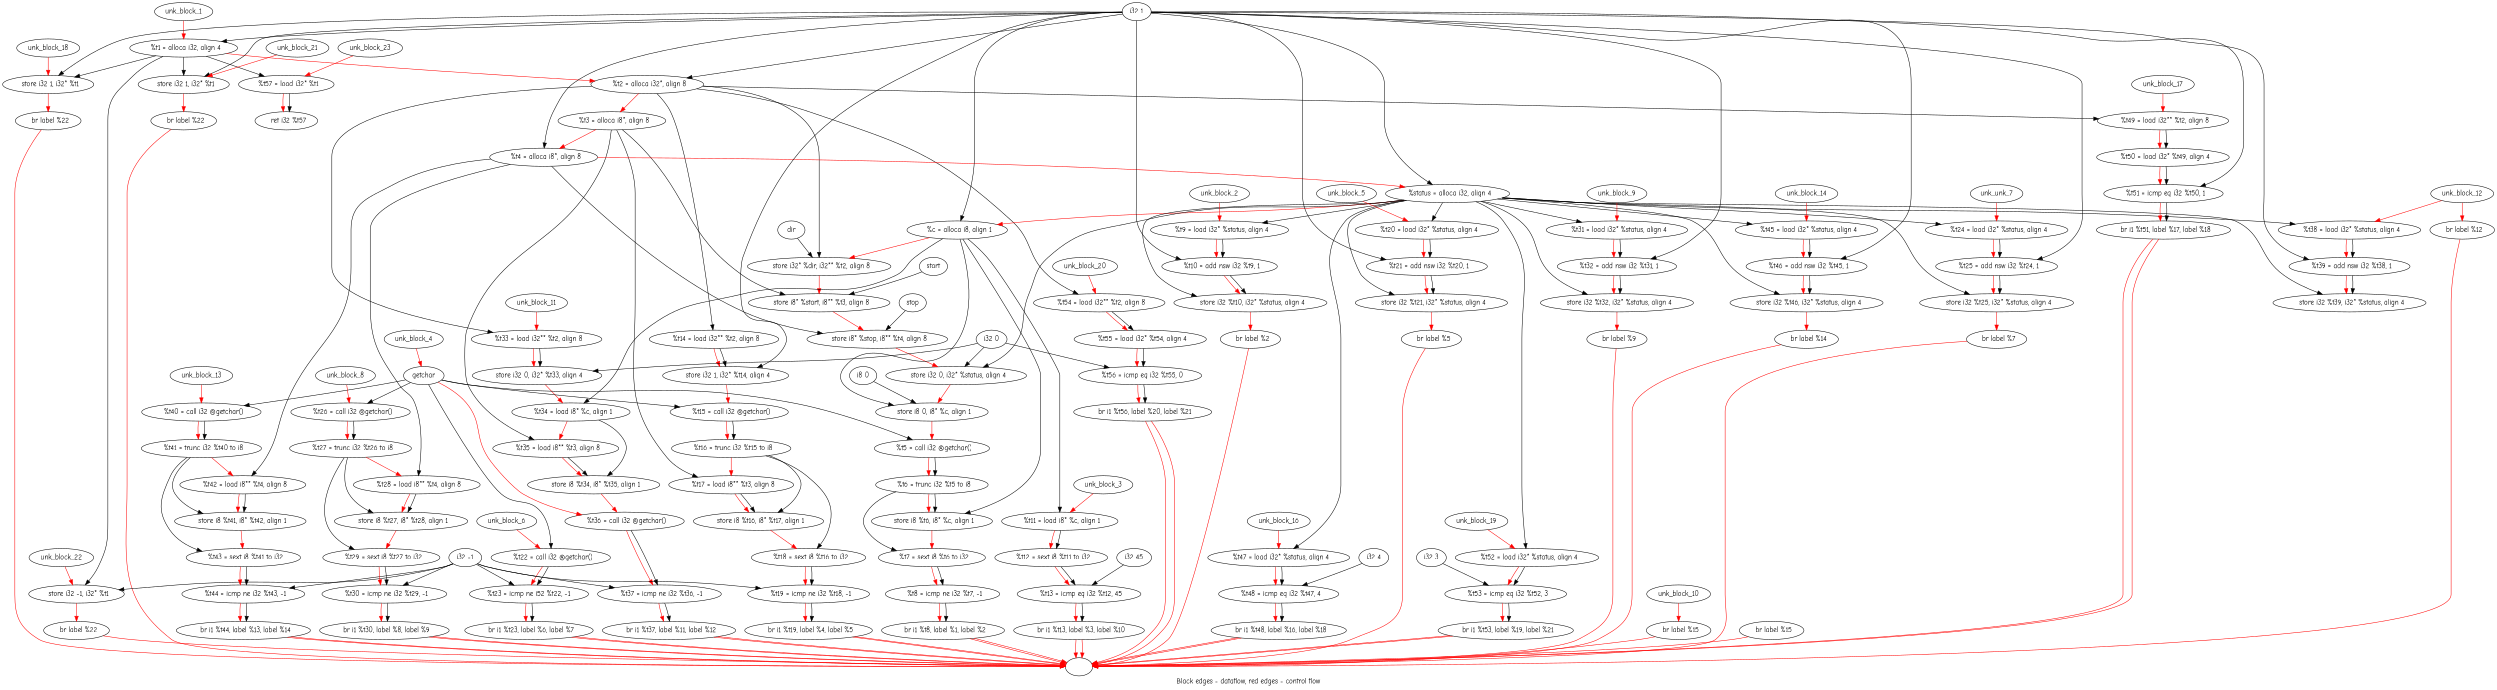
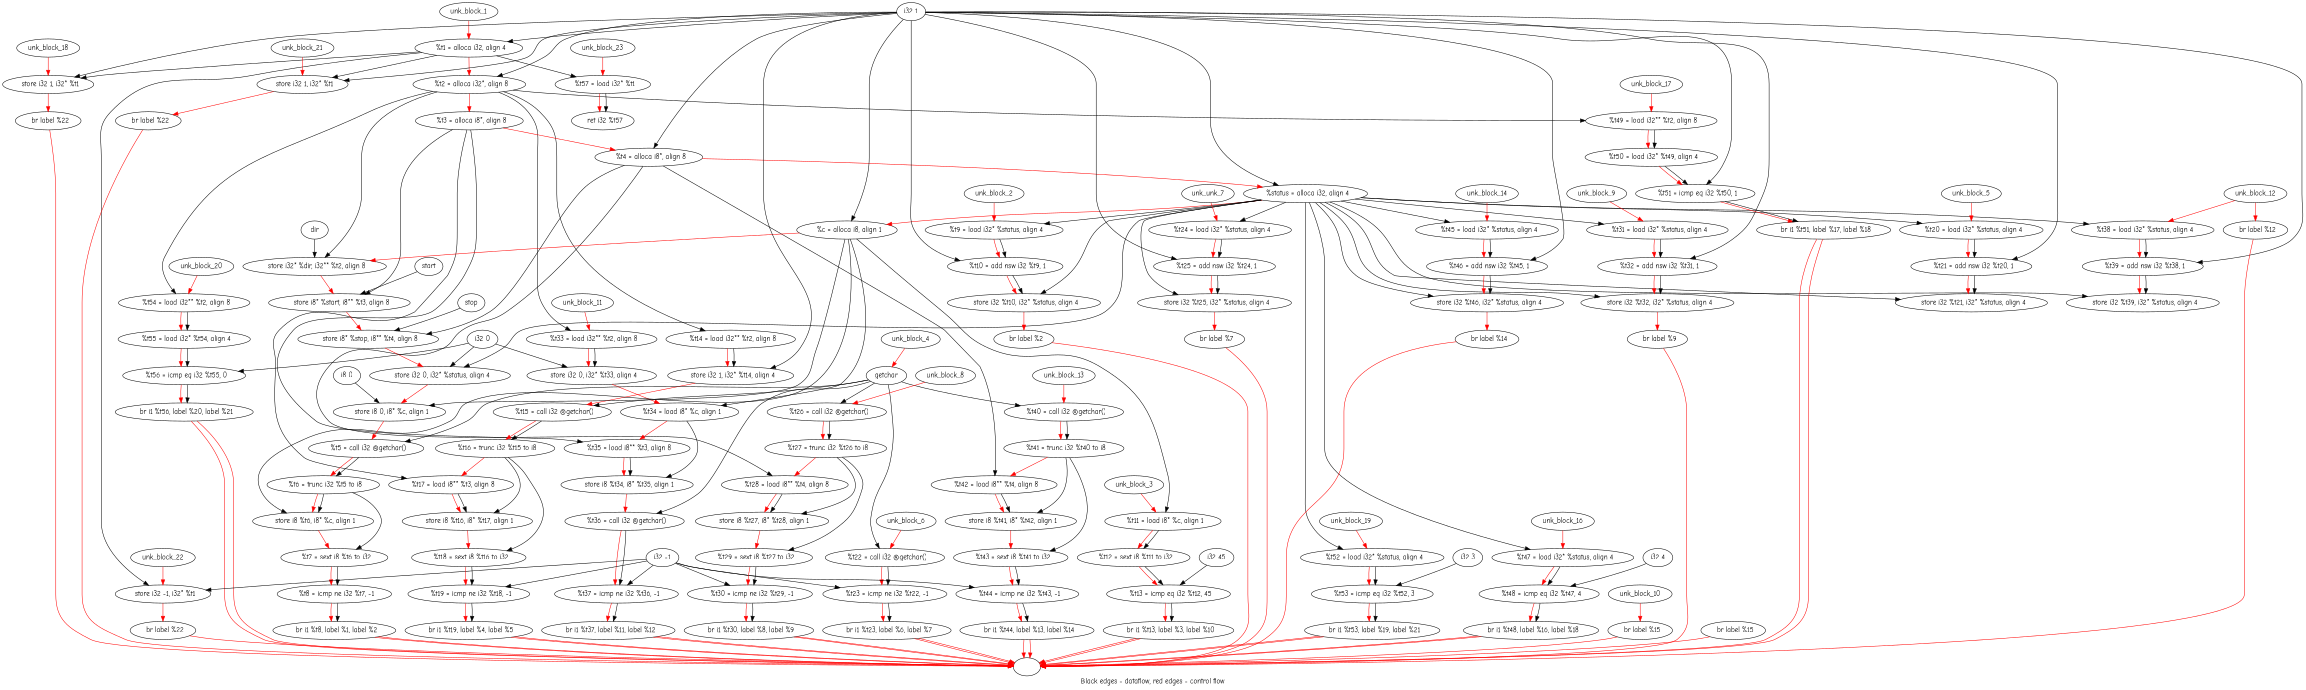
node "br label %5": removed
edge "getchar" -> "%t36 = call i32 @getchar()": color red -> black
node "%t23 = icmp ne i52 %t22, -1": label "%t23 = icmp ne i52 %t22, -1" -> "%t23 = icmp ne i32 %t22, -1"
